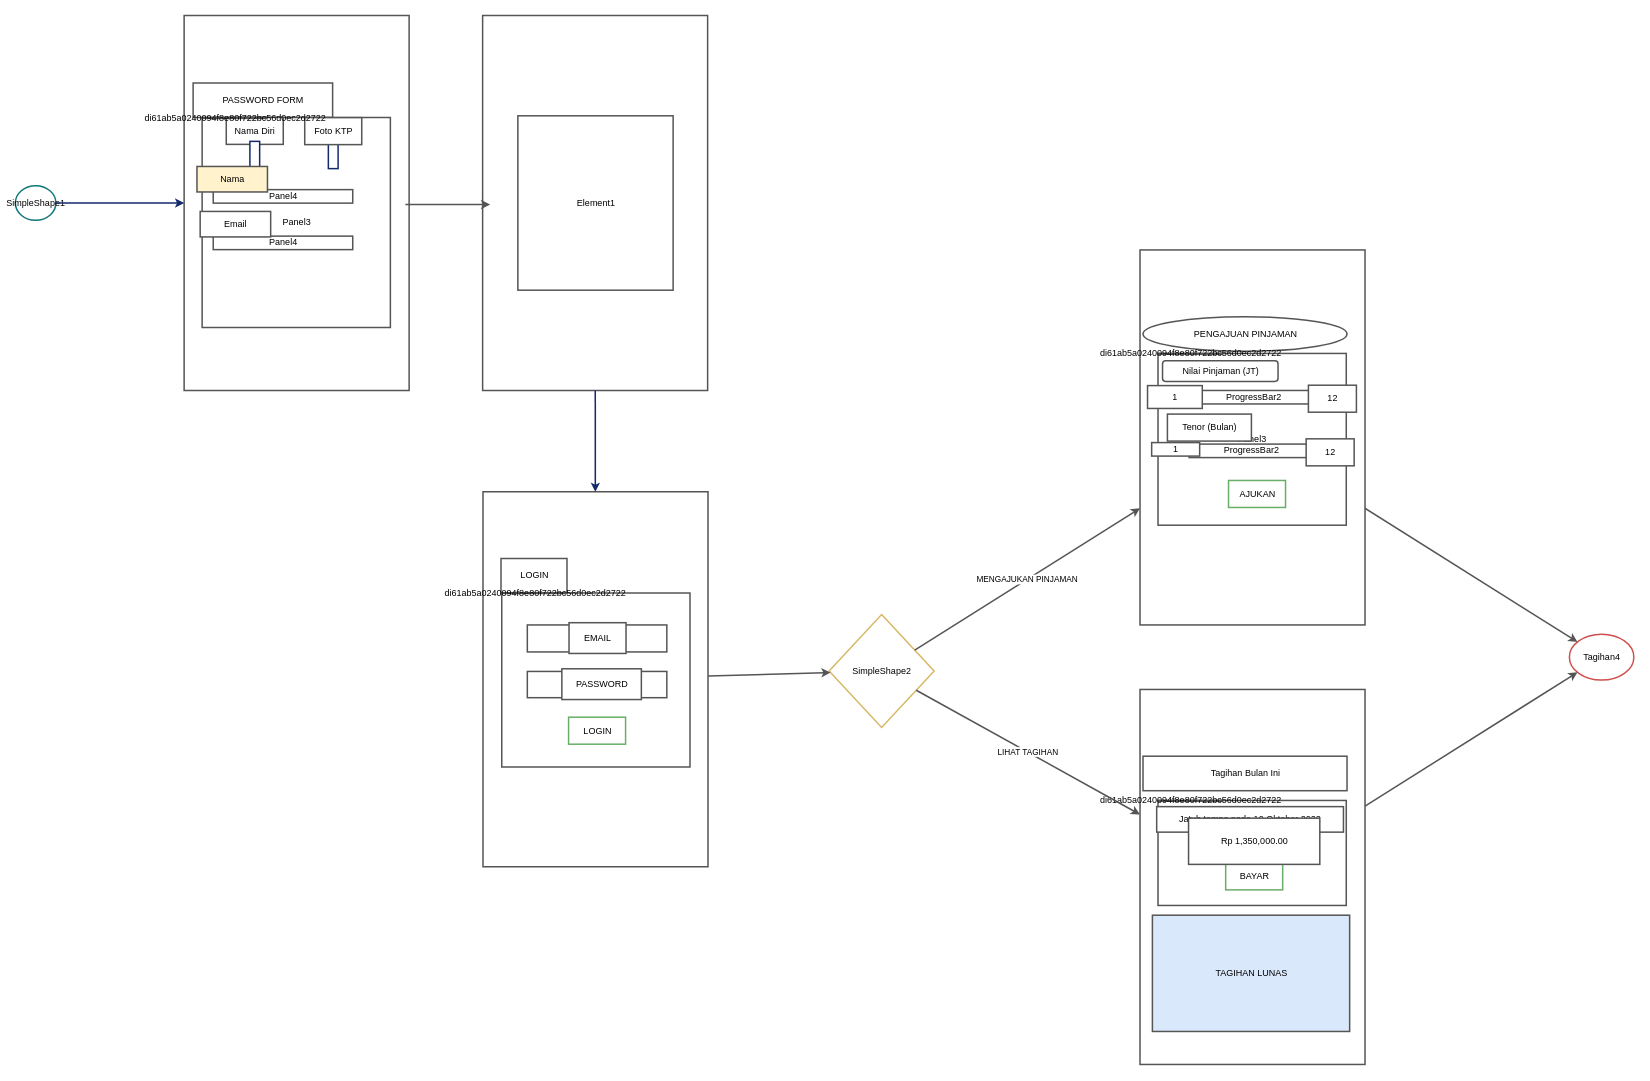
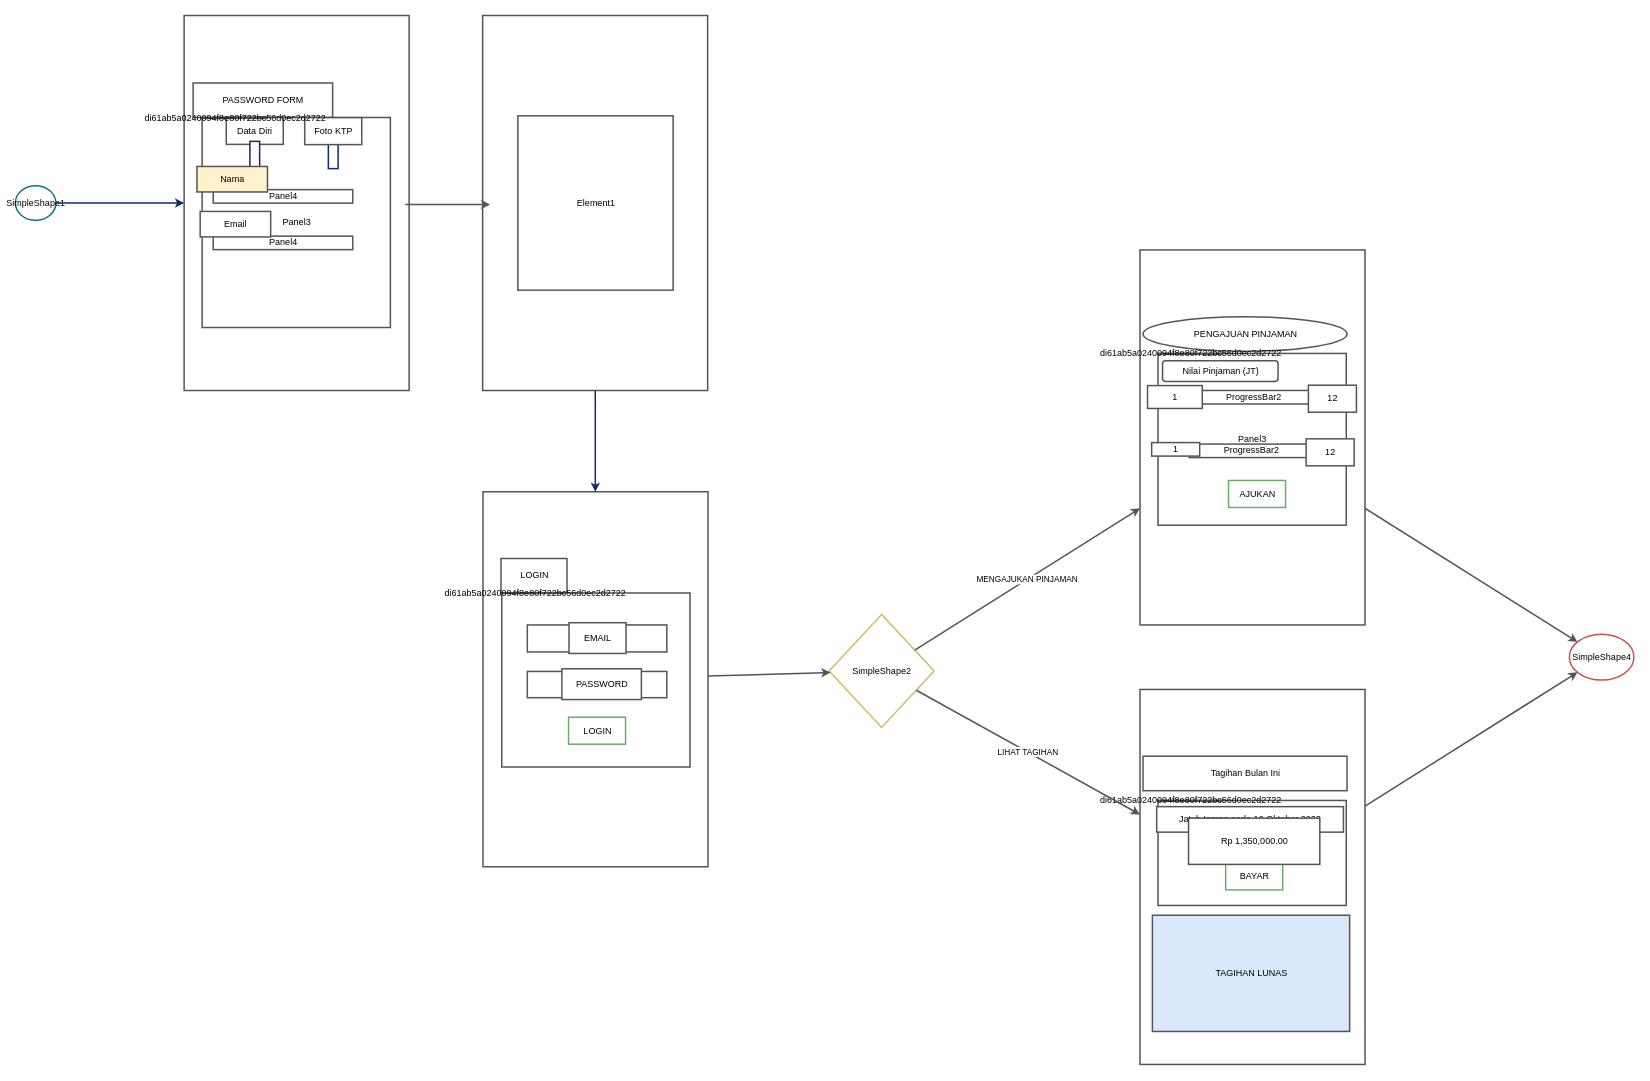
node "Nama Diri": label "Nama Diri" -> "Data Diri"
node "Tenor (Bulan)": removed
node "Tagihan4": label "Tagihan4" -> "SimpleShape4"
